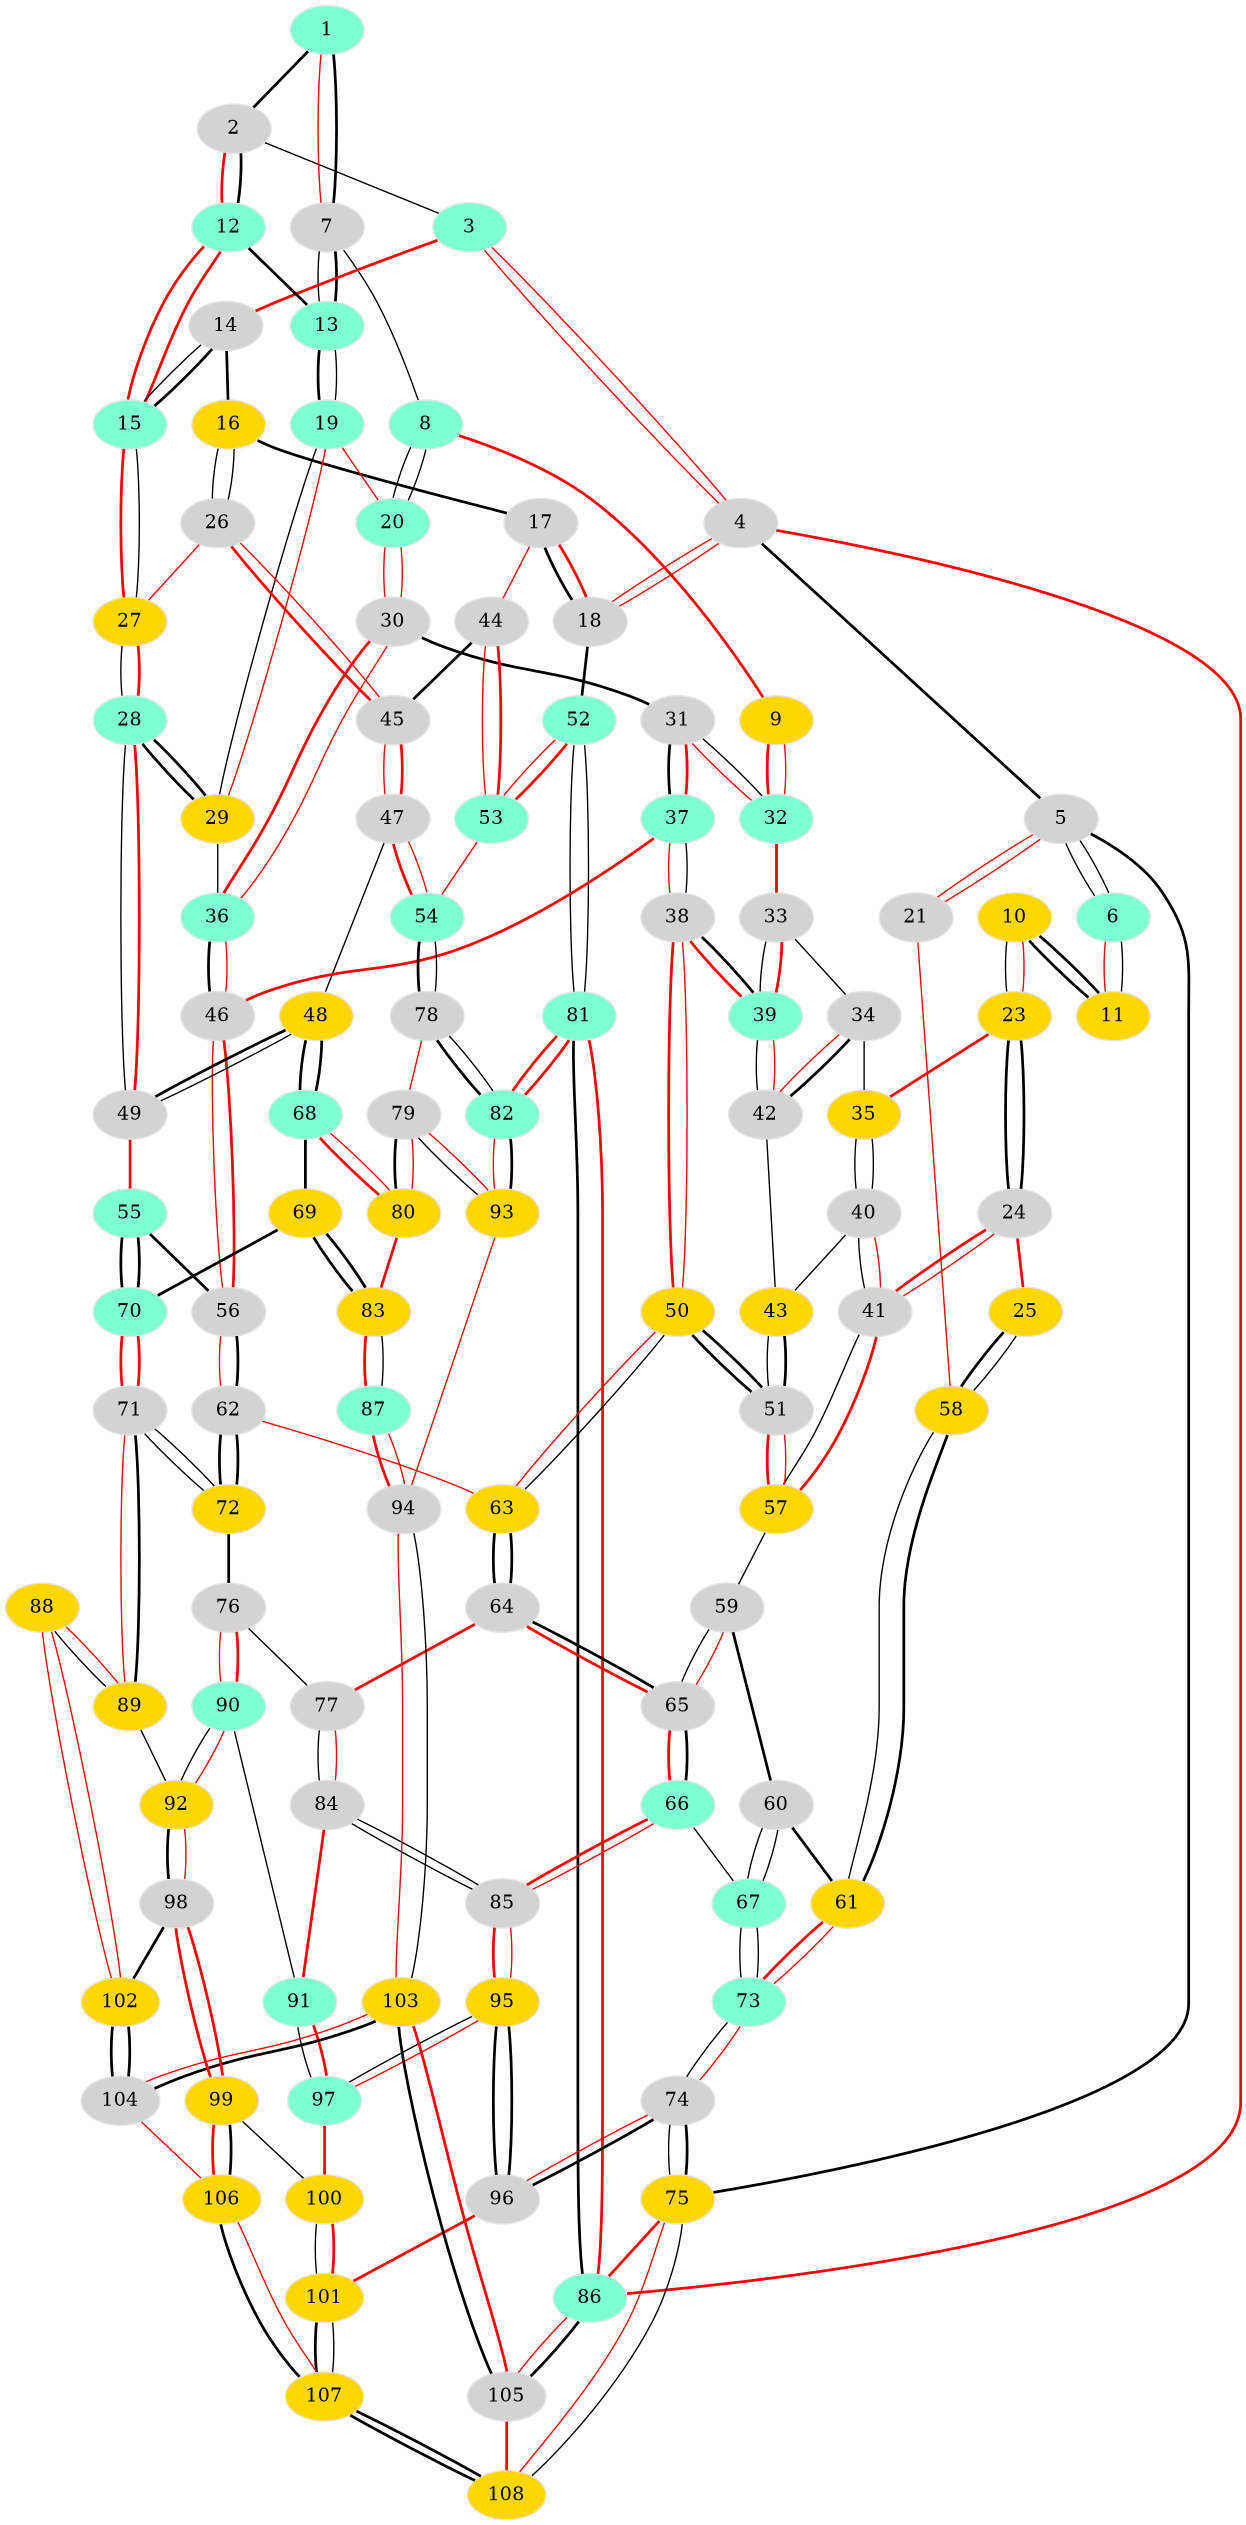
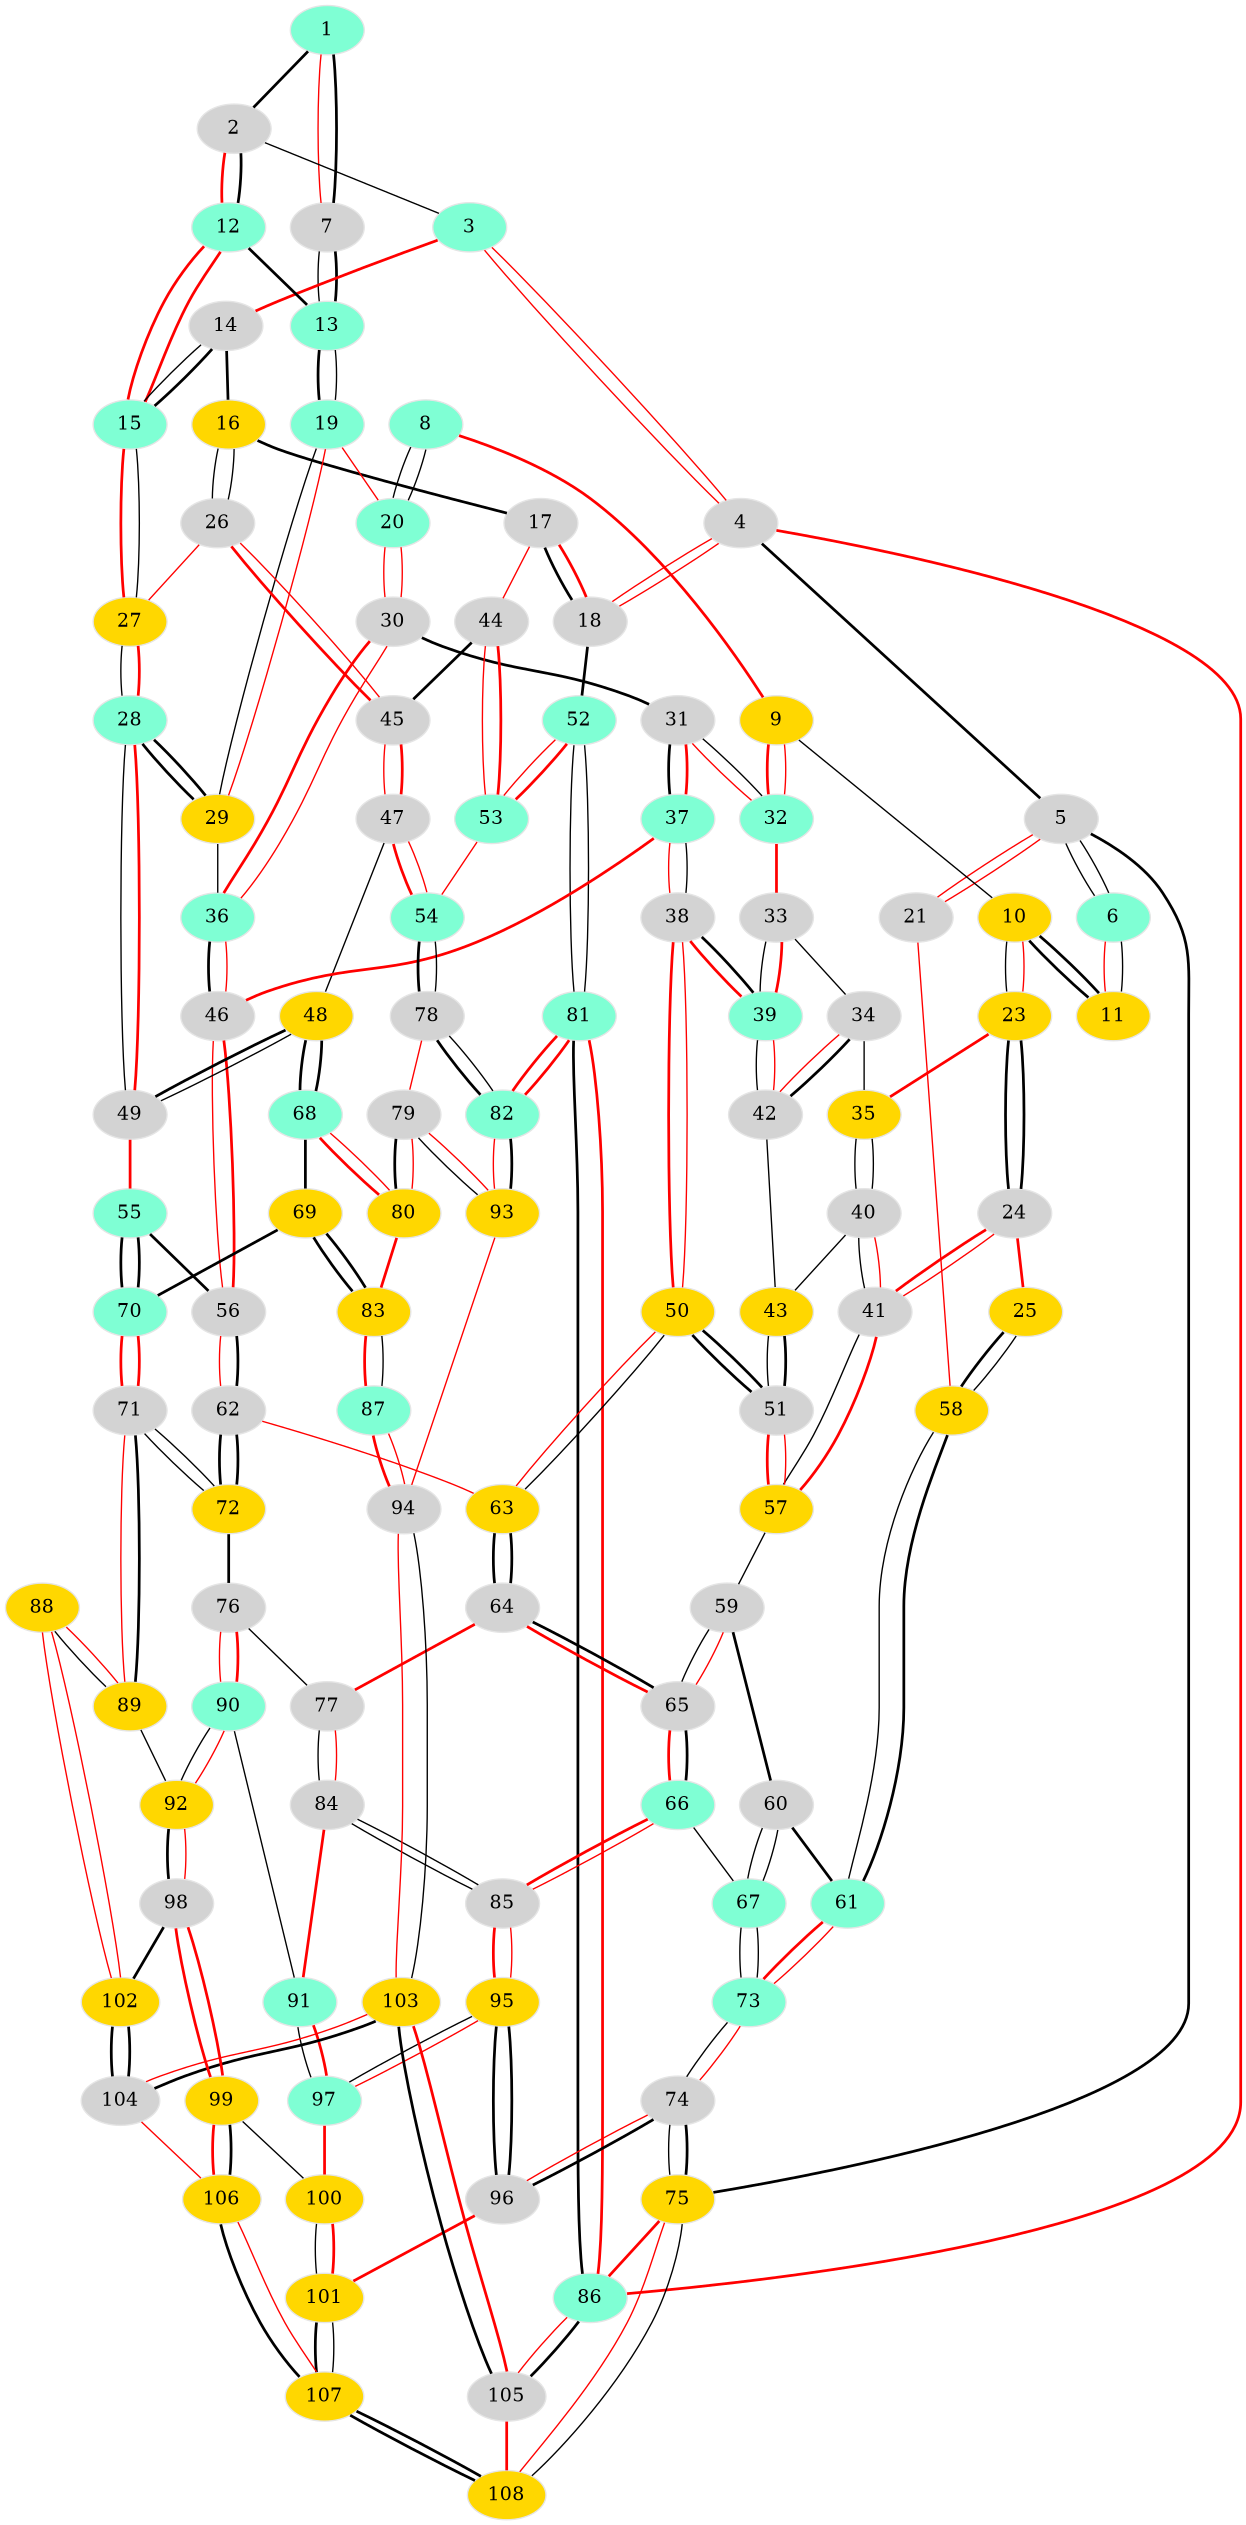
edge "7" -- "8": removed
edge "9" -- "10": added
node "61": fillcolor gold -> aquamarine
